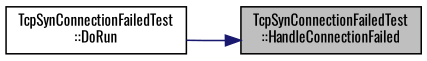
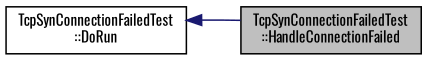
edge "TcpSynConnectionFailedTest ::DoRun" -> "TcpSynConnectionFailedTest ::HandleConnectionFailed": reversed
